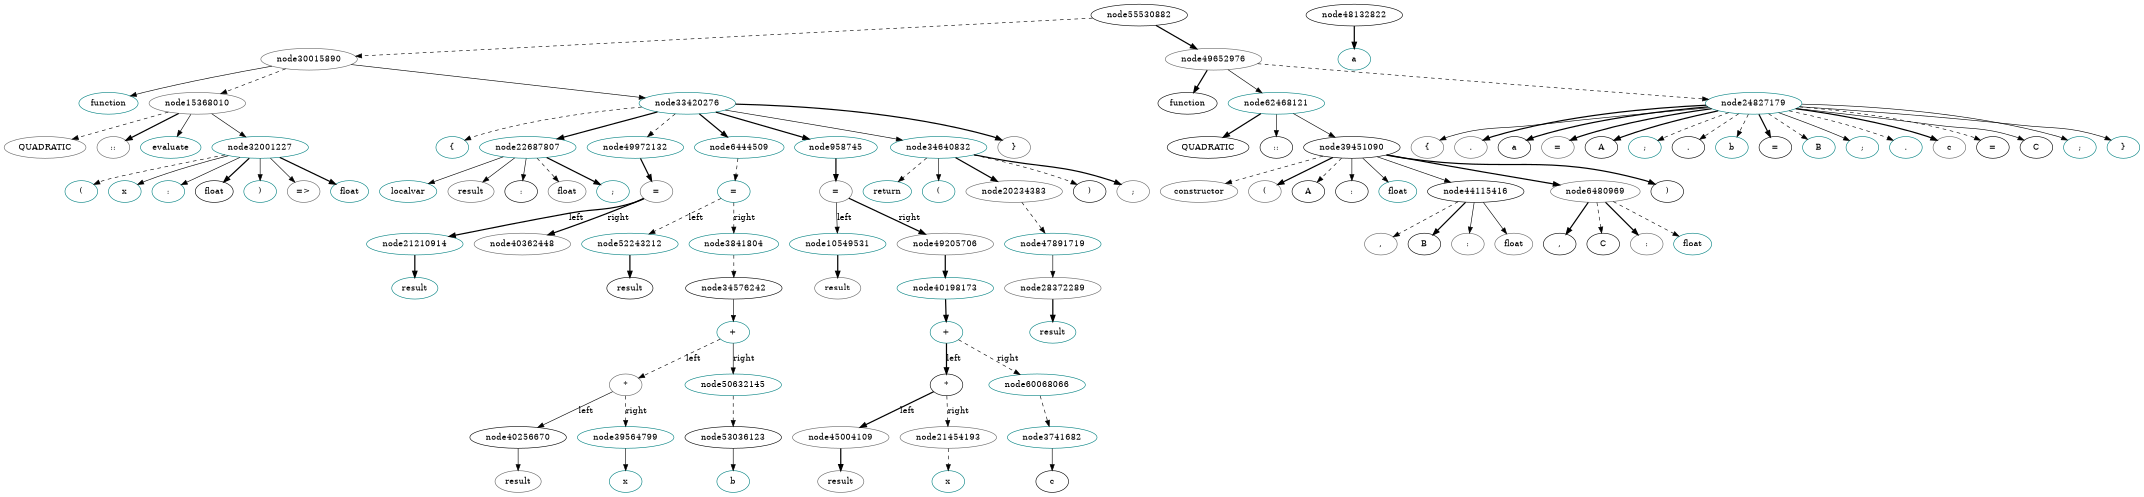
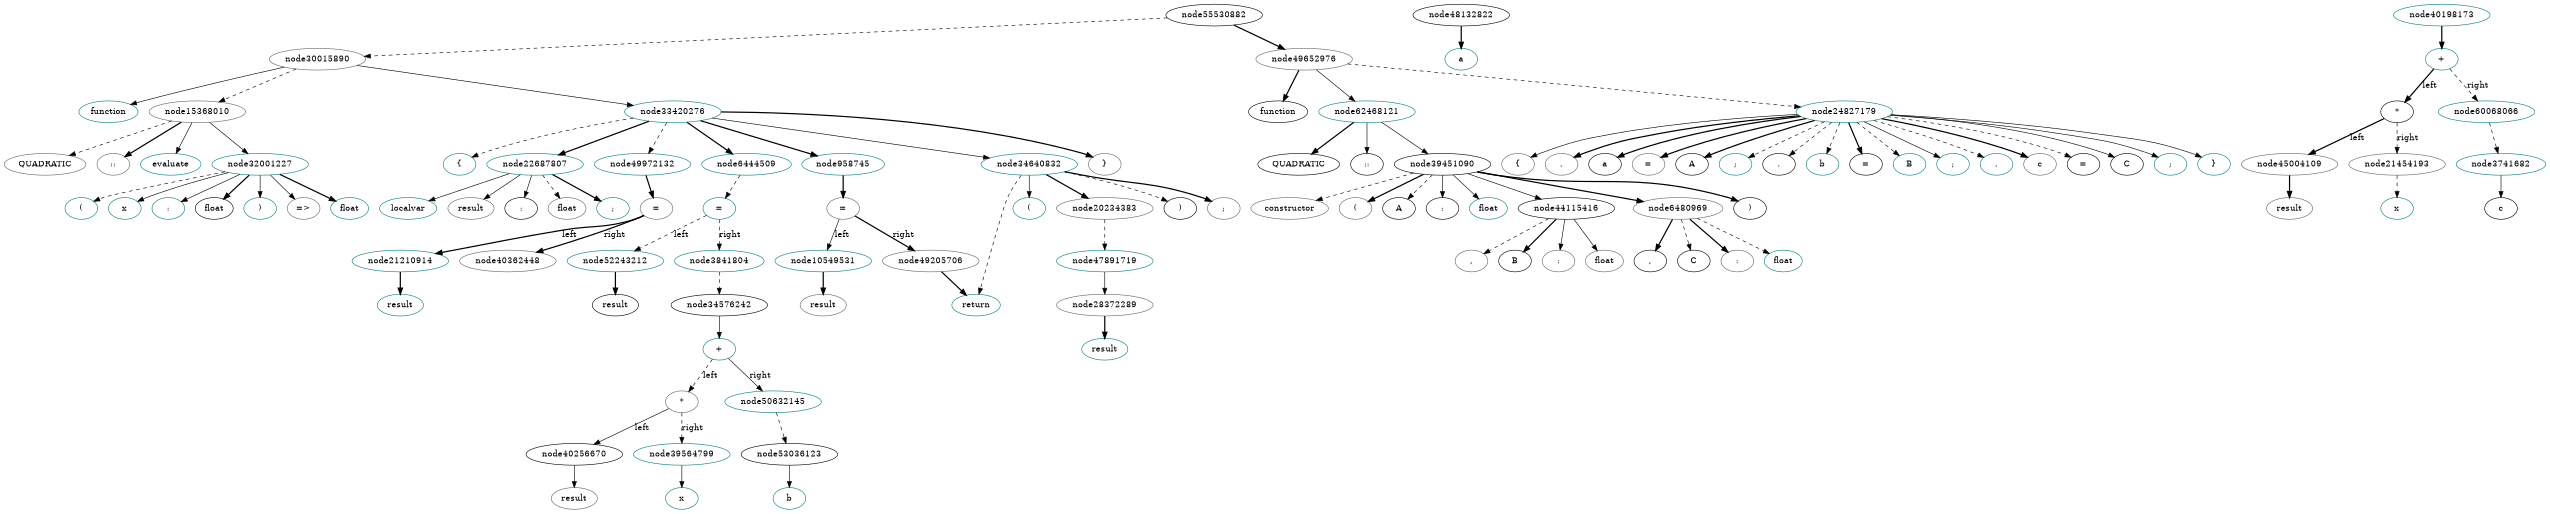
edge "node49205706" -> "node40198173": now "node49205706" -> "return"
